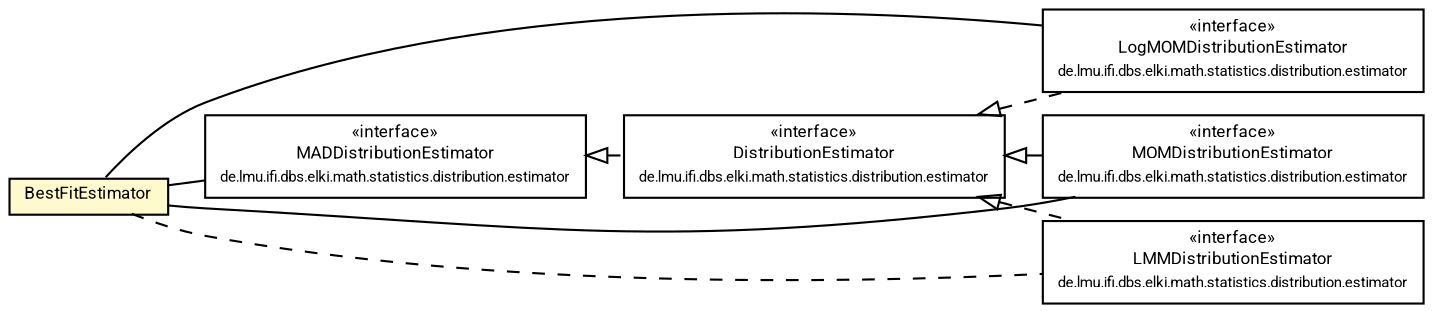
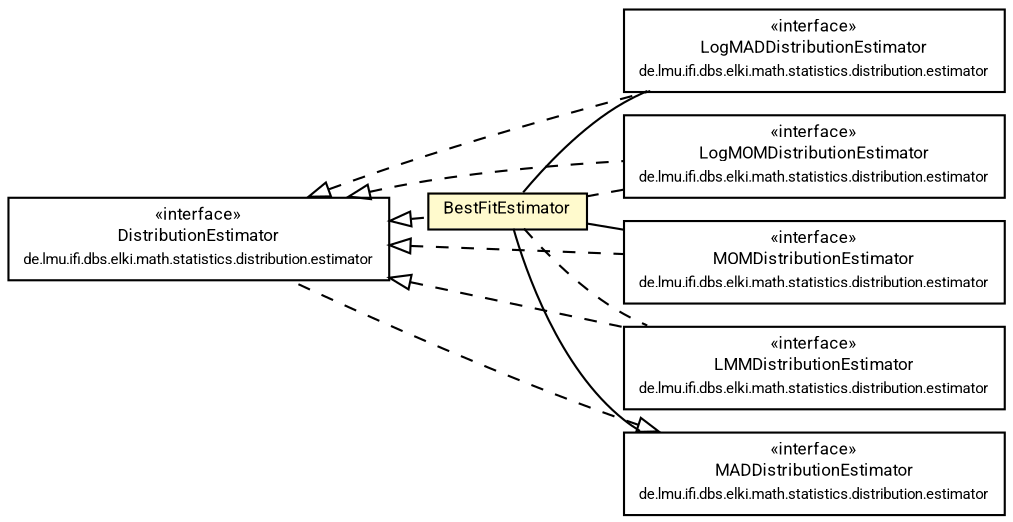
edge "LogMOMDistributionEstimator" -- "BestFitEstimator": style solid -> dashed
node "LogMADDistributionEstimator": added
edge "MOMDistributionEstimator" -> "DistributionEstimator": style solid -> dashed
edge "BestFitEstimator" -> "DistributionEstimator": added
